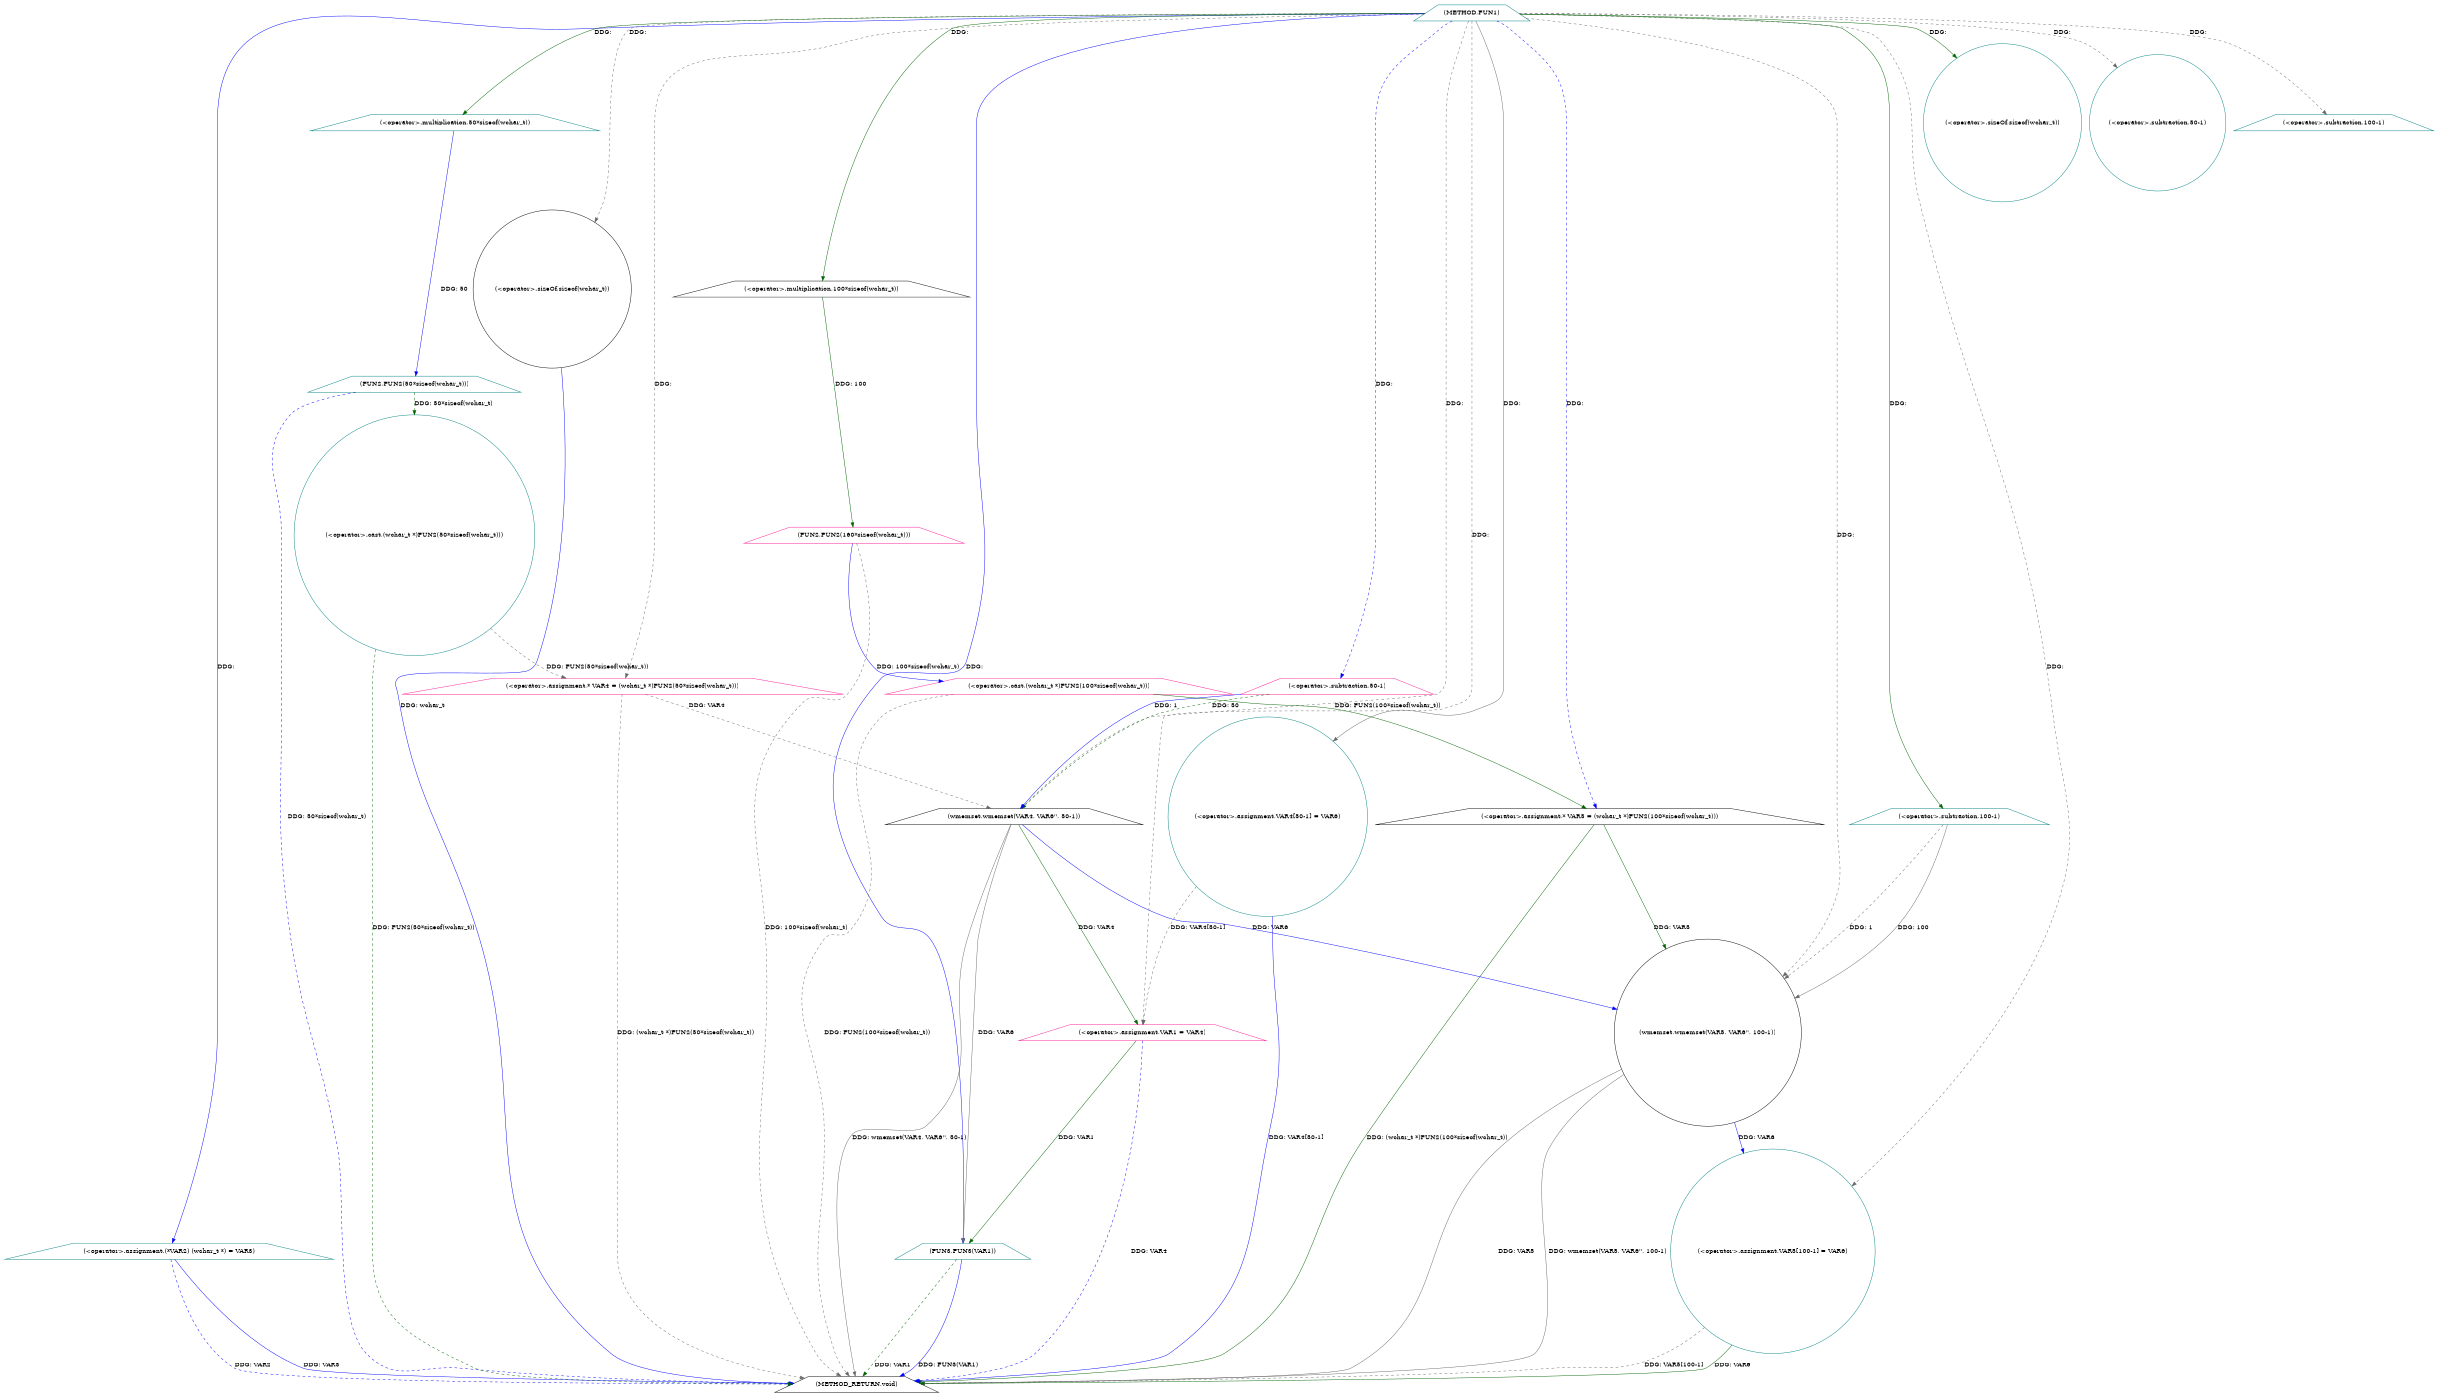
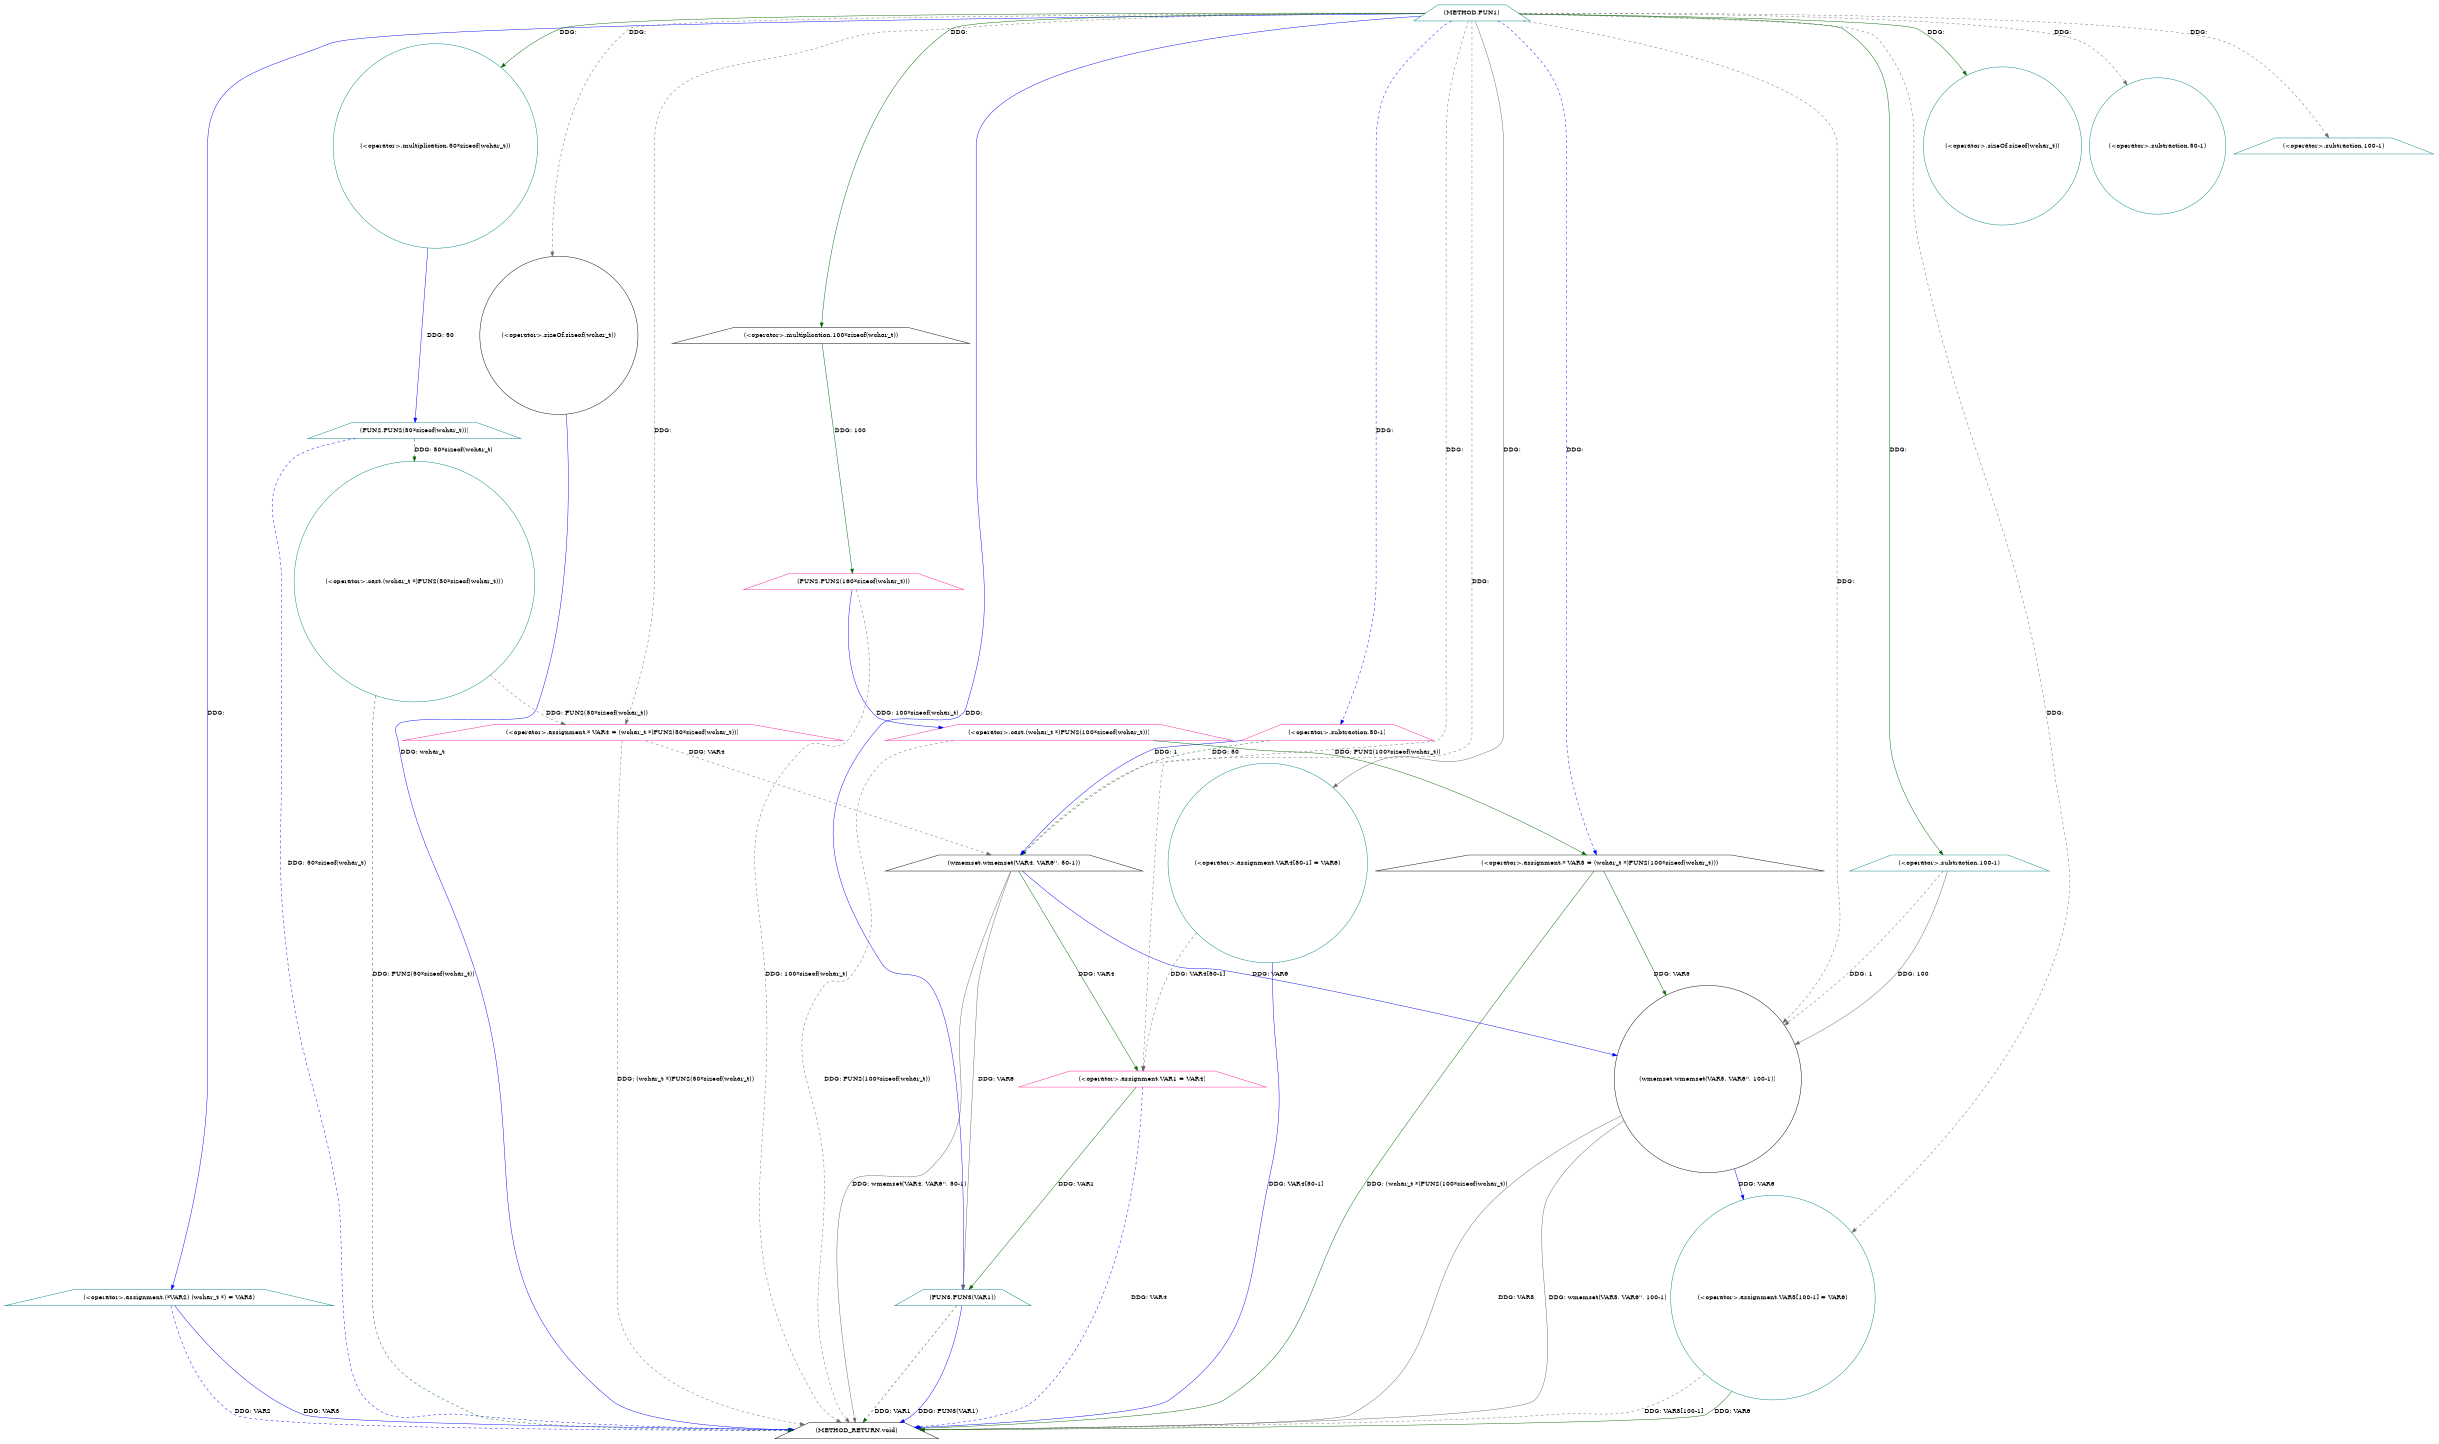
node "(<operator>.multiplication,50*sizeof(wchar_t))": shape trapezium -> circle
